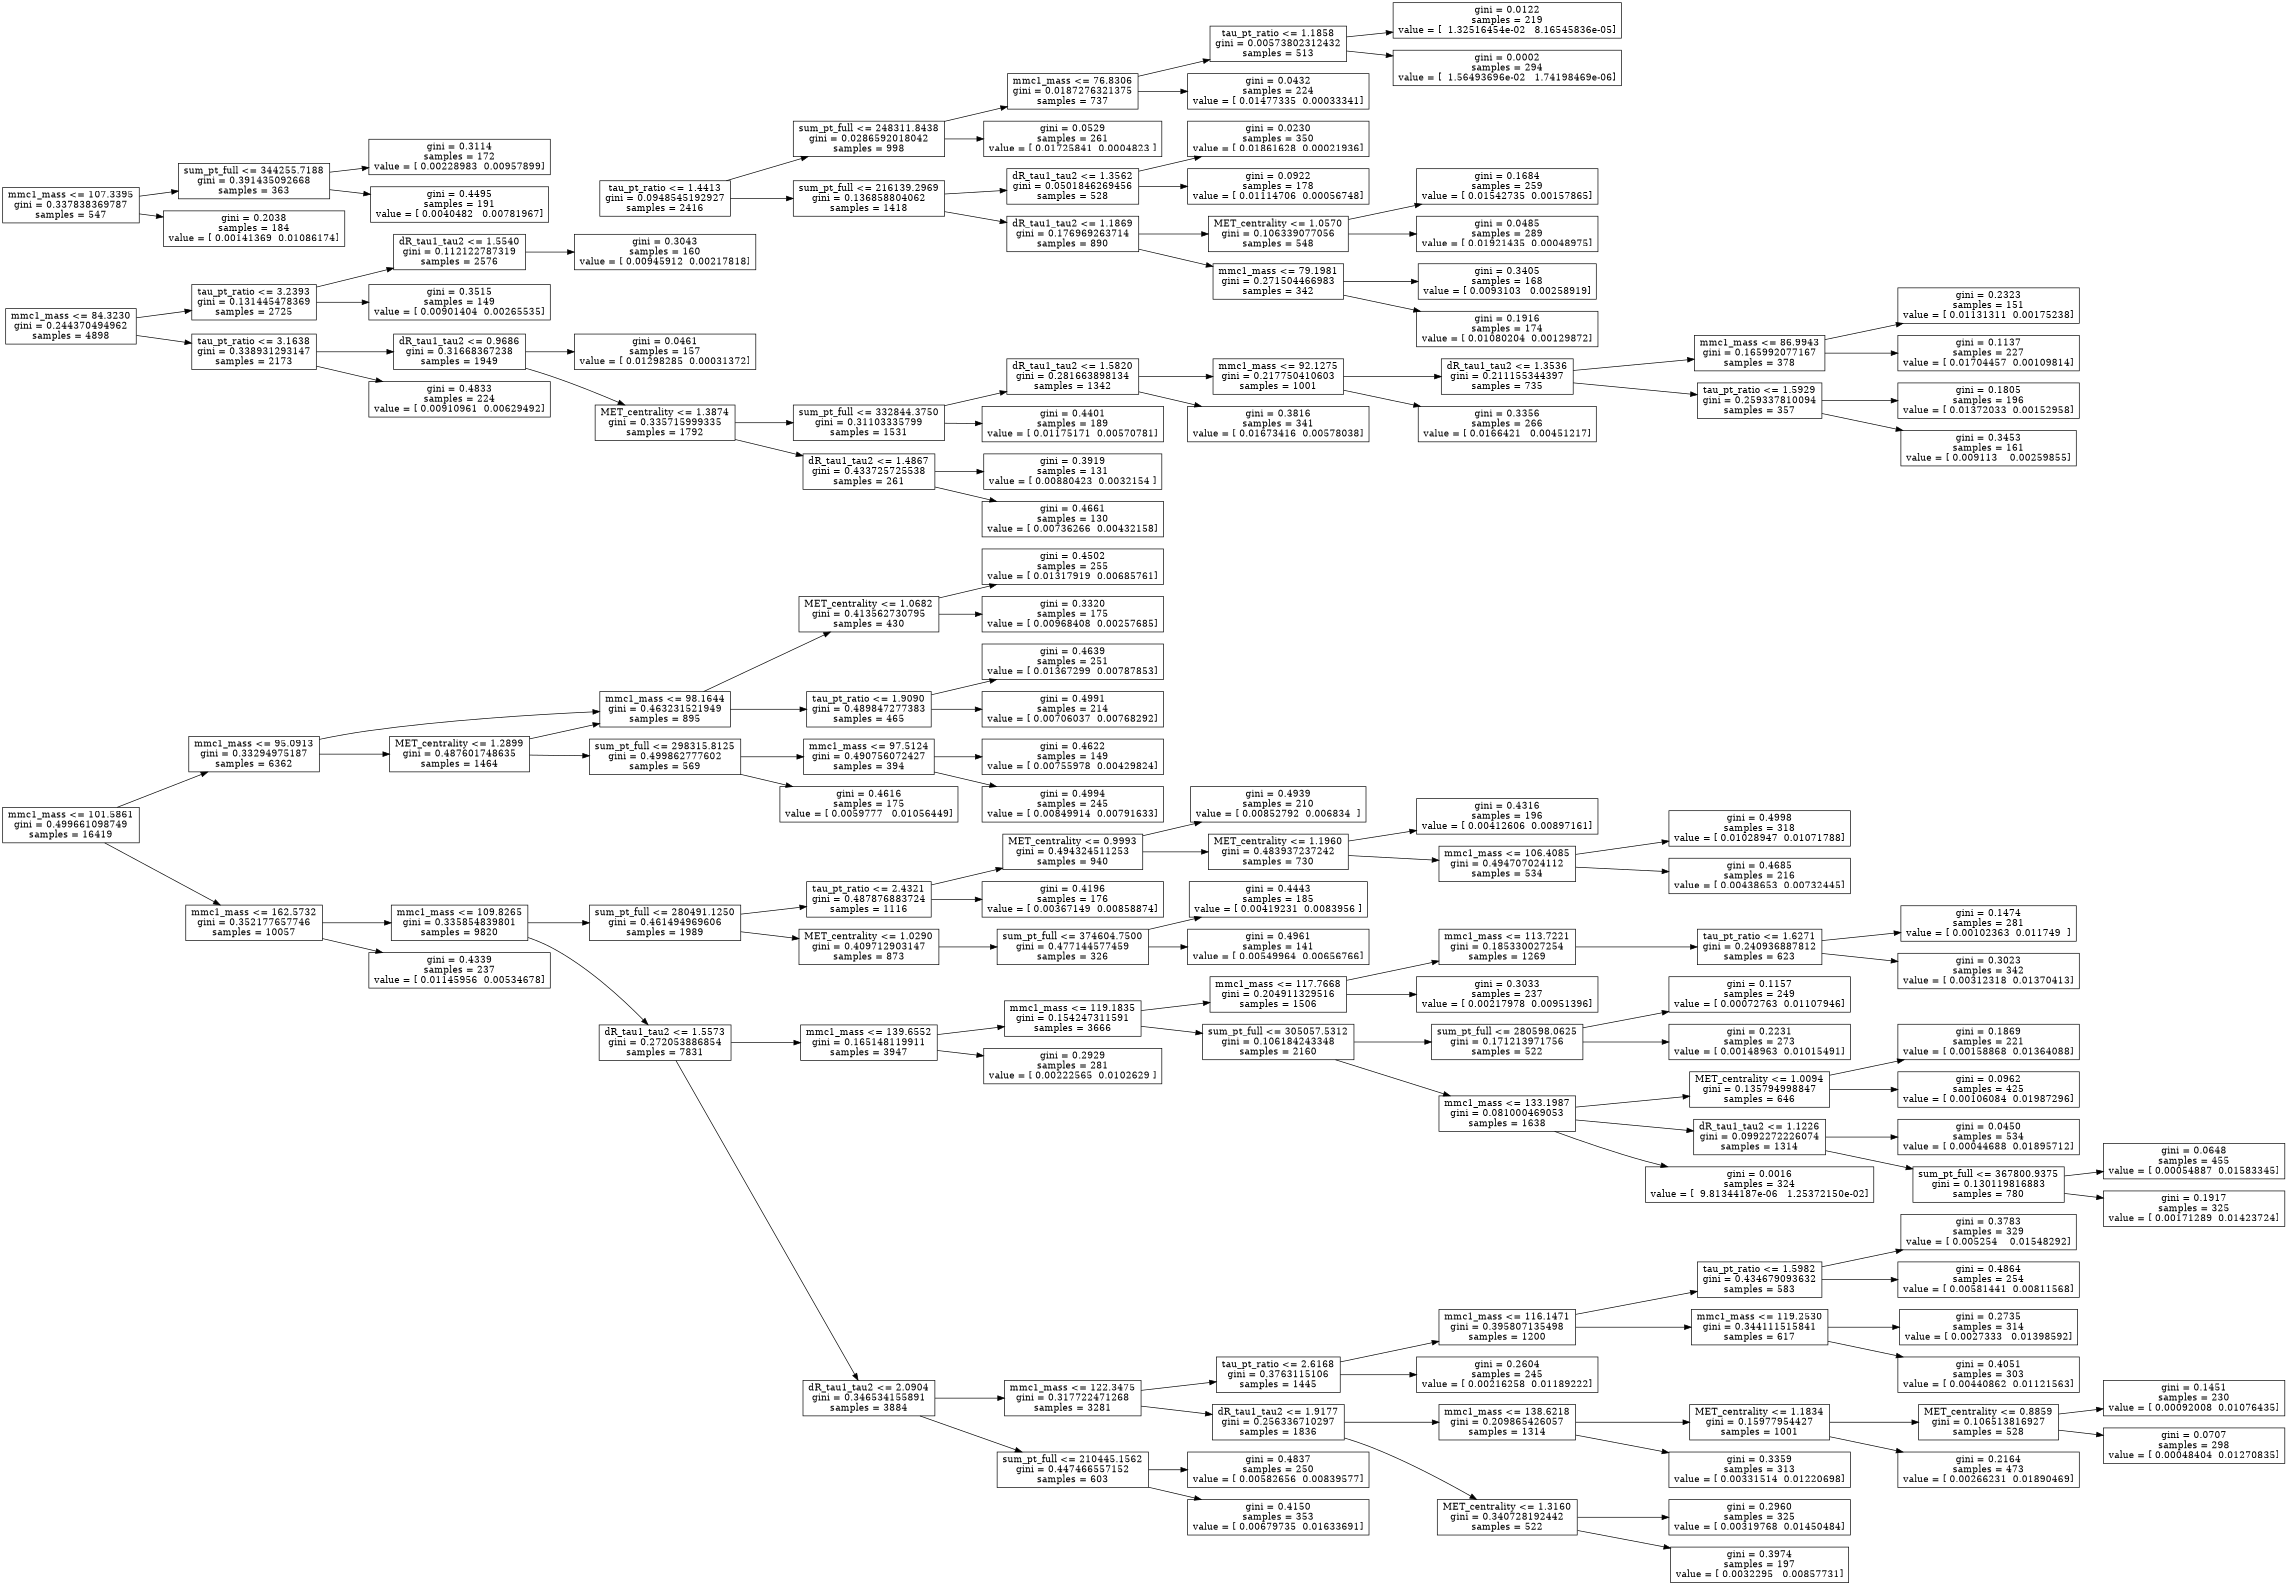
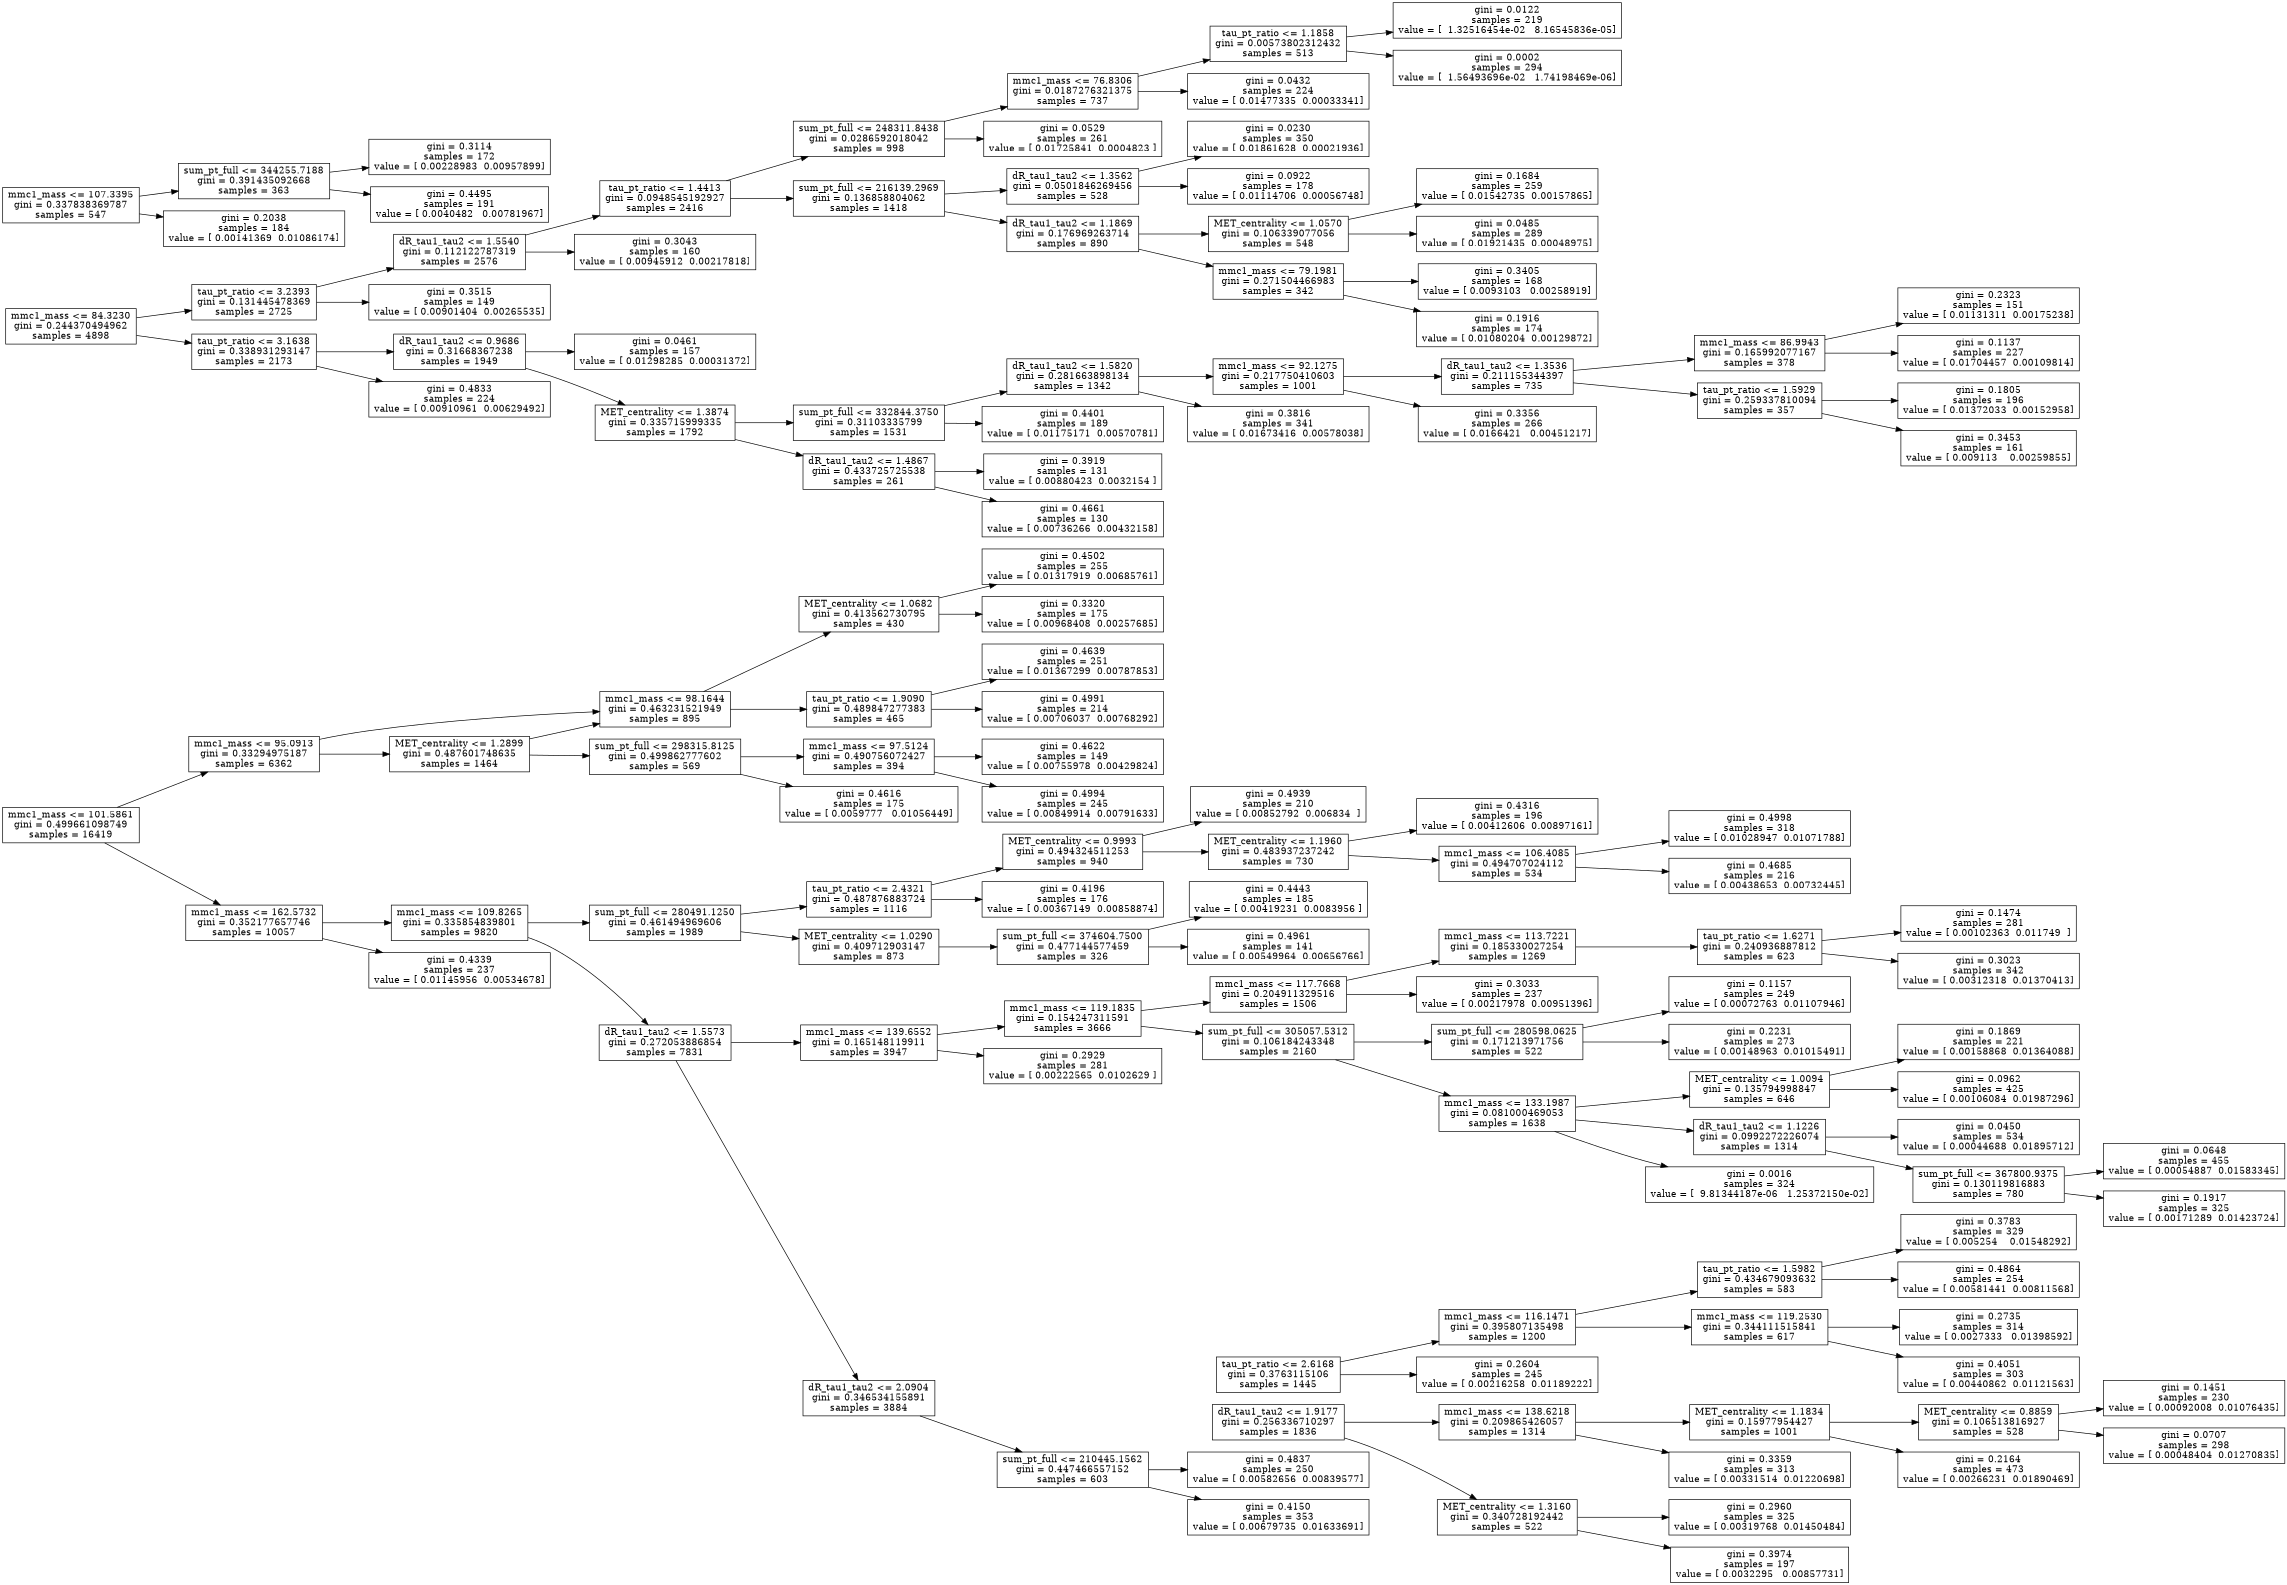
edge "dR_tau1_tau2 <= 1.5540 gini = 0.112122787319 samples = 2576" -> "tau_pt_ratio <= 1.4413 gini = 0.0948545192927 samples = 2416": added
node "mmc1_mass <= 122.3475 gini = 0.317722471268 samples = 3281": removed
